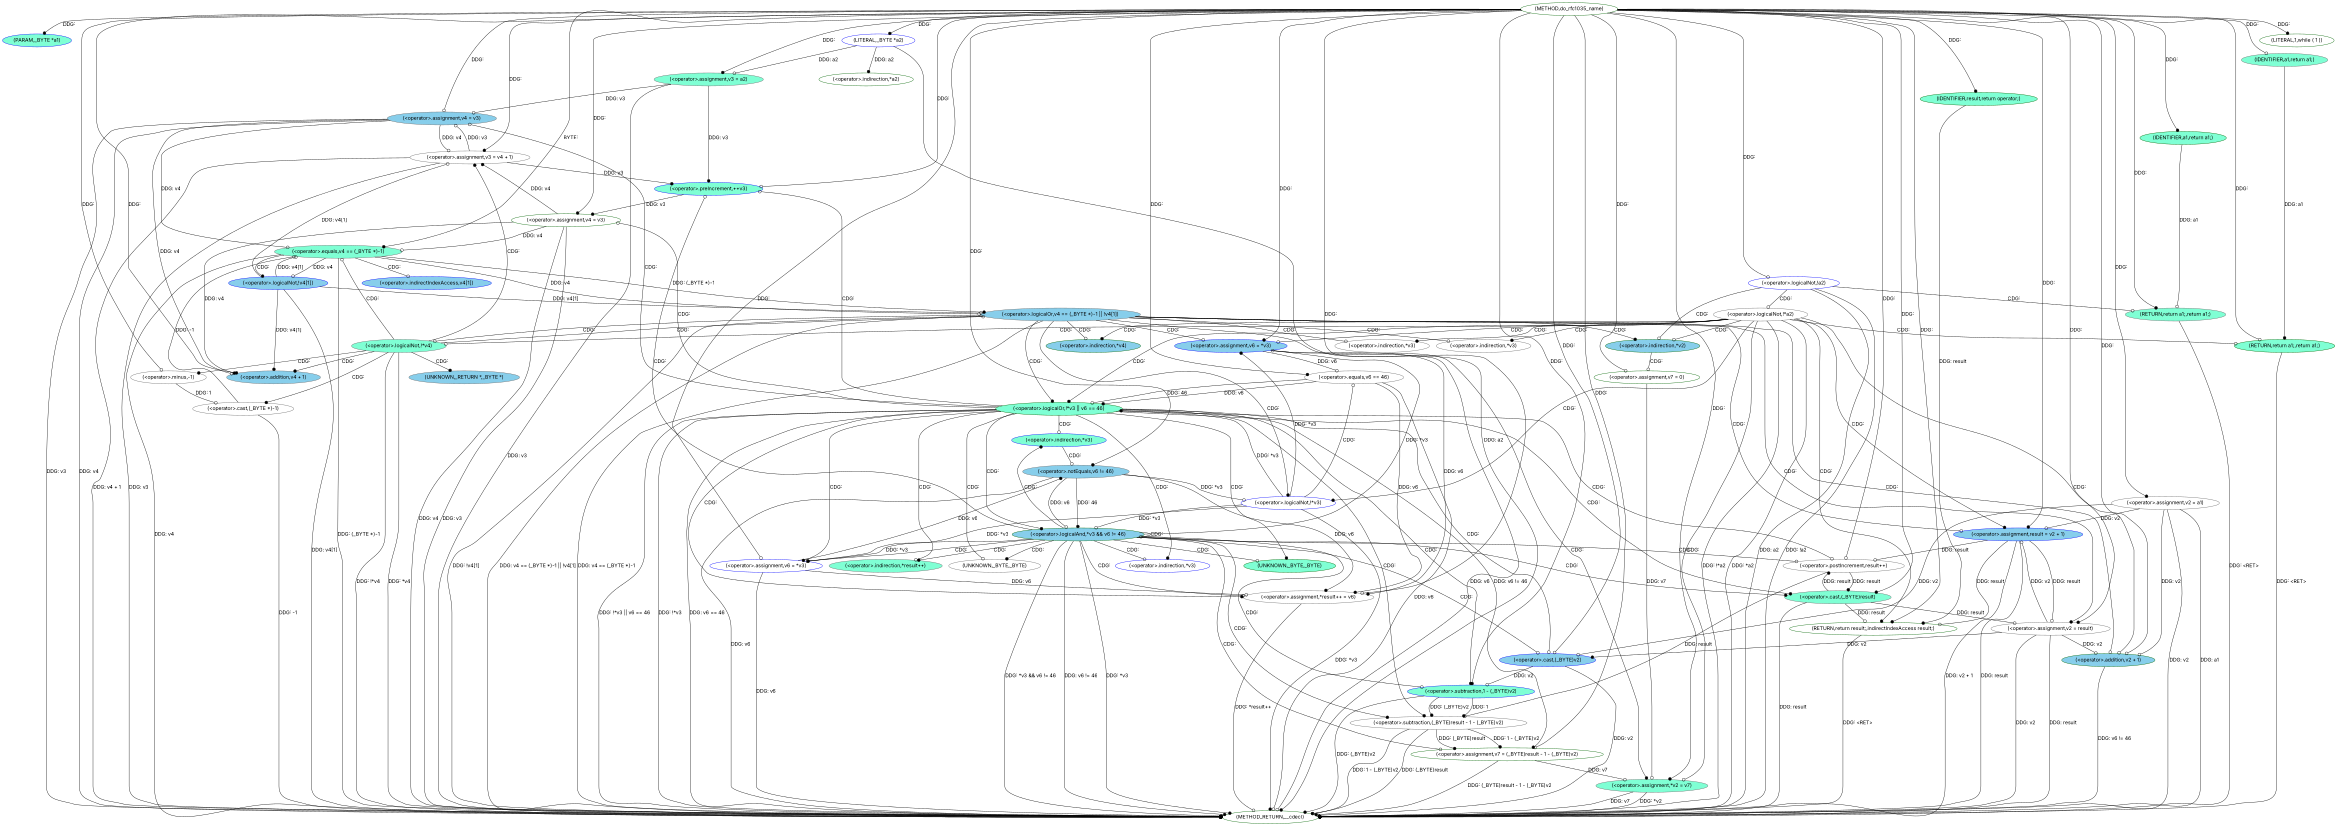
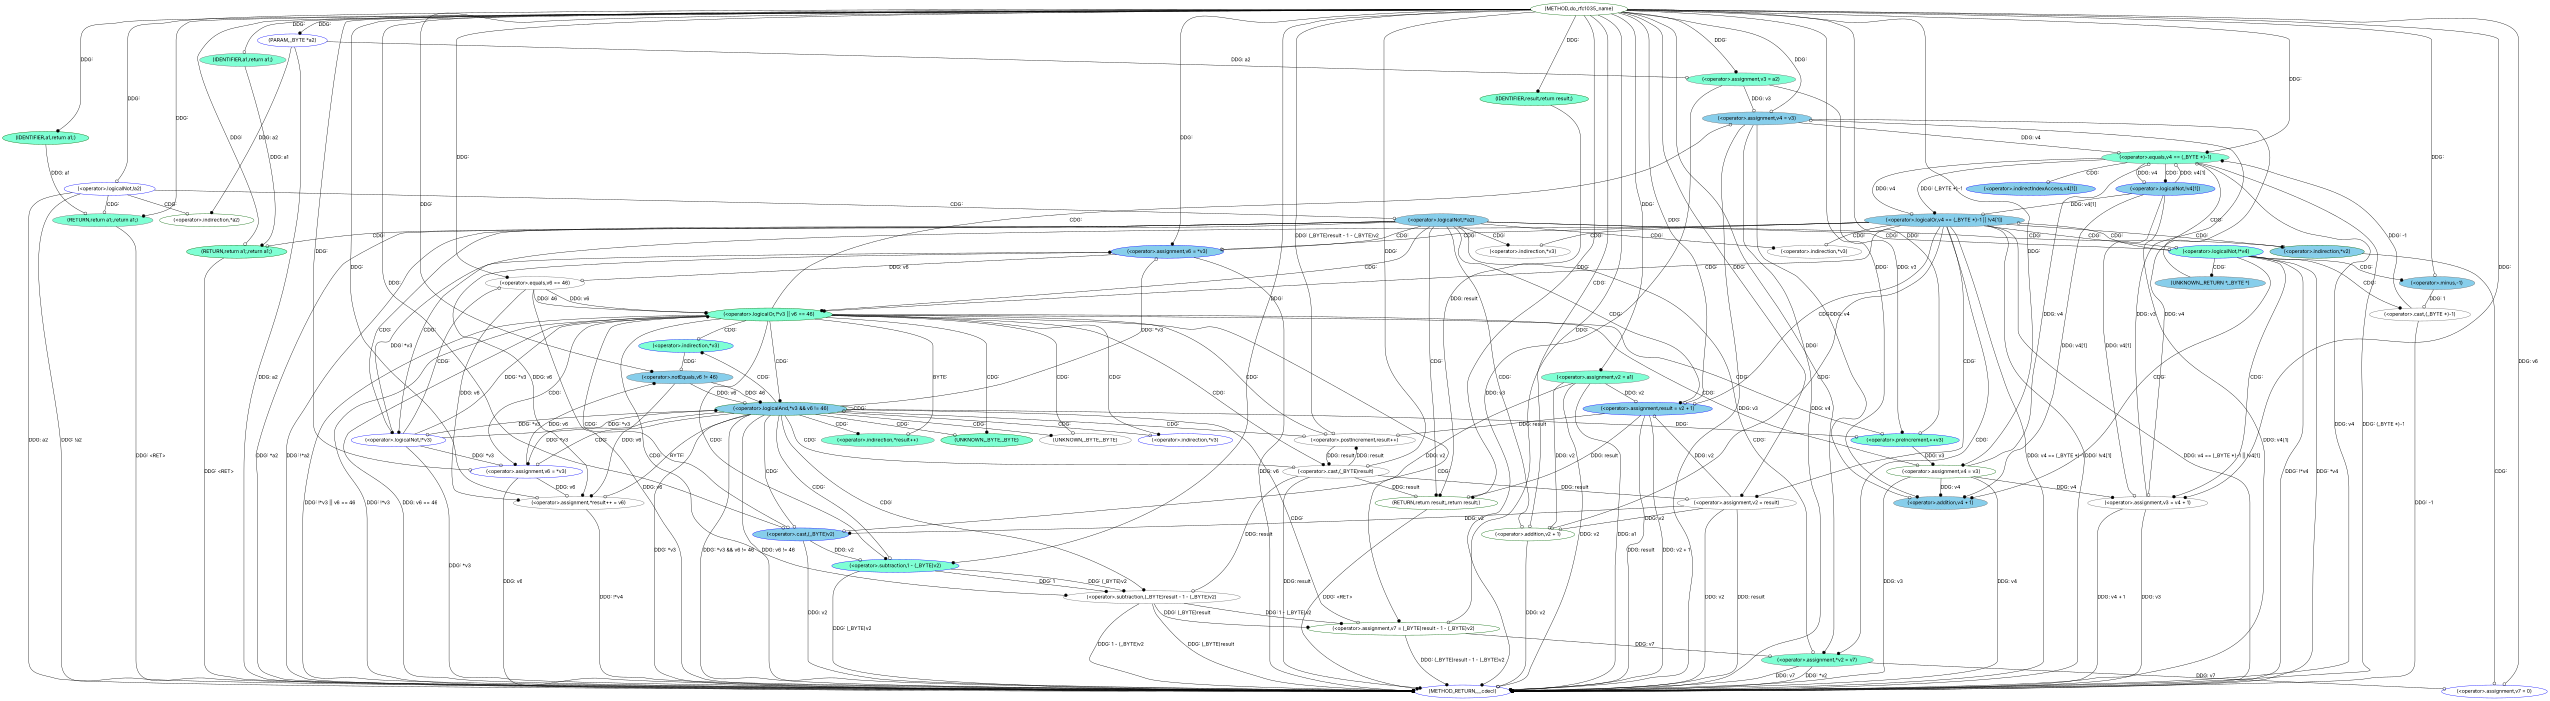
node "(PARAM,_BYTE *a1)": removed
node "(LITERAL,_BYTE *a2)": label "(LITERAL,_BYTE *a2)" -> "(PARAM,_BYTE *a2)"
node "(LITERAL,1,while ( 1 ))": removed
edge "(METHOD,do_rfc1035_name)" -> "(<operator>.assignment,result = v2 + 1)": arrowhead dot -> odot
node "(IDENTIFIER,result,return operator;)": label "(IDENTIFIER,result,return operator;)" -> "(IDENTIFIER,result,return result;)"
edge "(METHOD,do_rfc1035_name)" -> "(<operator>.equals,v4 == (_BYTE *)-1)": label "BYTE: " -> "DDG: "
edge "(<operator>.assignment,v3 = v4 + 1)" -> "(<operator>.preIncrement,++v3)": removed, label "DDG: v3"
edge "(METHOD,do_rfc1035_name)" -> "(<operator>.cast,(_BYTE)result)": arrowhead dot -> odot
edge "(METHOD,do_rfc1035_name)" -> "(<operator>.assignment,v7 = 0)": label "DDG: " -> "DDG: v6"
edge "(METHOD,do_rfc1035_name)" -> "(<operator>.postIncrement,result++)": label "DDG: " -> "DDG: (_BYTE)result - 1 - (_BYTE)v2"
edge "(<operator>.logicalNot,!*v4)" -> "(<operator>.equals,v4 == (_BYTE *)-1)": now "(UNKNOWN,_RETURN *,_BYTE *)" -> "(<operator>.equals,v4 == (_BYTE *)-1)"
edge "(<operator>.logicalNot,!a2)" -> "(<operator>.indirection,*v2)": now "(<operator>.logicalNot,!a2)" -> "(<operator>.indirection,*a2)"
node "(<operator>.logicalNot,!*a2)": fillcolor white -> skyblue
edge "(<operator>.cast,(_BYTE *)-1)" -> "(<operator>.equals,v4 == (_BYTE *)-1)": arrowhead odot -> dot
node "(<operator>.logicalNot,!*v4)": color gray40 -> blue
node "(<operator>.indirection,*v4)": removed
edge "(METHOD,do_rfc1035_name)" -> "(<operator>.addition,v2 + 1)": label "DDG: " -> "CDG: "
edge "(<operator>.logicalAnd,*v3 && v6 != 46)" -> "(<operator>.preIncrement,++v3)": label "CDG: " -> "DDG: "
node "(<operator>.minus,-1)": fillcolor white -> skyblue
node "(<operator>.assignment,v7 = 0)": color darkgreen -> blue
edge "(<operator>.notEquals,v6 != 46)" -> "(<operator>.logicalNot,!*v3)": now "(<operator>.logicalAnd,*v3 && v6 != 46)" -> "(<operator>.logicalNot,!*v3)"
edge "(<operator>.logicalOr,!*v3 || v6 == 46)" -> "(<operator>.indirection,*result++)": label "CDG: " -> "BYTE: "
node "(<operator>.assignment,v2 = a1)": fillcolor white -> aquamarine
edge "(<operator>.logicalNot,!*v3)" -> "(<operator>.logicalAnd,*v3 && v6 != 46)": arrowhead odot -> dot
edge "(<operator>.logicalAnd,*v3 && v6 != 46)" -> "(<operator>.cast,(_BYTE)result)": arrowhead dot -> odot
edge "(<operator>.logicalAnd,*v3 && v6 != 46)" -> "(<operator>.assignment,*result++ = v6)": label "CDG: " -> "BYTE: "
edge "(<operator>.assignment,result = v2 + 1)" -> "(<operator>.assignment,v2 = result)": removed, label "DDG: result"
edge "(<operator>.assignment,v7 = 0)" -> "(<operator>.assignment,*v2 = v7)": reversed
edge "(<operator>.logicalOr,!*v3 || v6 == 46)" -> "(<operator>.assignment,v7 = (_BYTE)result - 1 - (_BYTE)v2)": label "DDG: v6 != 46" -> "CDG: "
edge "(<operator>.logicalOr,!*v3 || v6 == 46)" -> "(<operator>.assignment,*result++ = v6)": removed, label "CDG:"
node "(<operator>.cast,(_BYTE)result)": fillcolor aquamarine -> white
node "(RETURN,return result;,indirectIndexAccess result;)": label "(RETURN,return result;,indirectIndexAccess result;)" -> "(RETURN,return result;,return result;)"
edge "(<operator>.postIncrement,result++)" -> "(<operator>.subtraction,(_BYTE)result - 1 - (_BYTE)v2)": now "(<operator>.cast,(_BYTE)result)" -> "(<operator>.subtraction,(_BYTE)result - 1 - (_BYTE)v2)"
node "(<operator>.addition,v2 + 1)": fillcolor skyblue -> white
edge "(<operator>.assignment,*result++ = v6)" -> "(METHOD_RETURN,__cdecl)": label "DDG: *result++" -> "DDG: !*v4"
edge "(<operator>.notEquals,v6 != 46)" -> "(METHOD_RETURN,__cdecl)": removed, label "DDG: v6"
edge "(<operator>.addition,v2 + 1)" -> "(METHOD_RETURN,__cdecl)": label "DDG: v6 != 46" -> "DDG: v2"
node "(METHOD_RETURN,__cdecl)": color darkgreen -> blue
